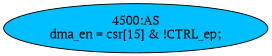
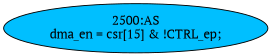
node "4500:AS dma_en = csr[15] & !CTRL_ep;": label "4500:AS dma_en = csr[15] & !CTRL_ep;" -> "2500:AS dma_en = csr[15] & !CTRL_ep;"
